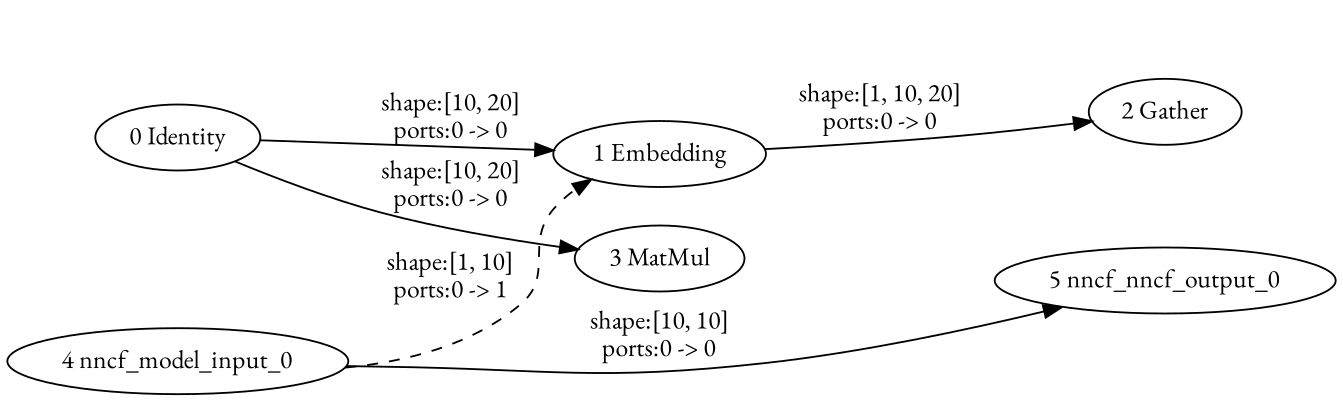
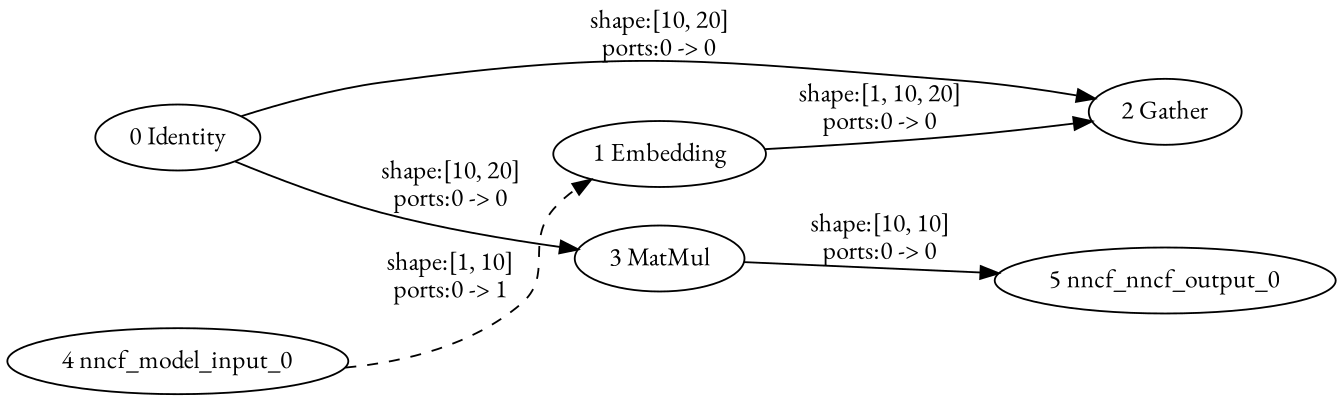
edge "0 Identity" -> "1 Embedding": now "0 Identity" -> "2 Gather"
edge "4 nncf_model_input_0" -> "5 nncf_nncf_output_0": now "3 MatMul" -> "5 nncf_nncf_output_0"
